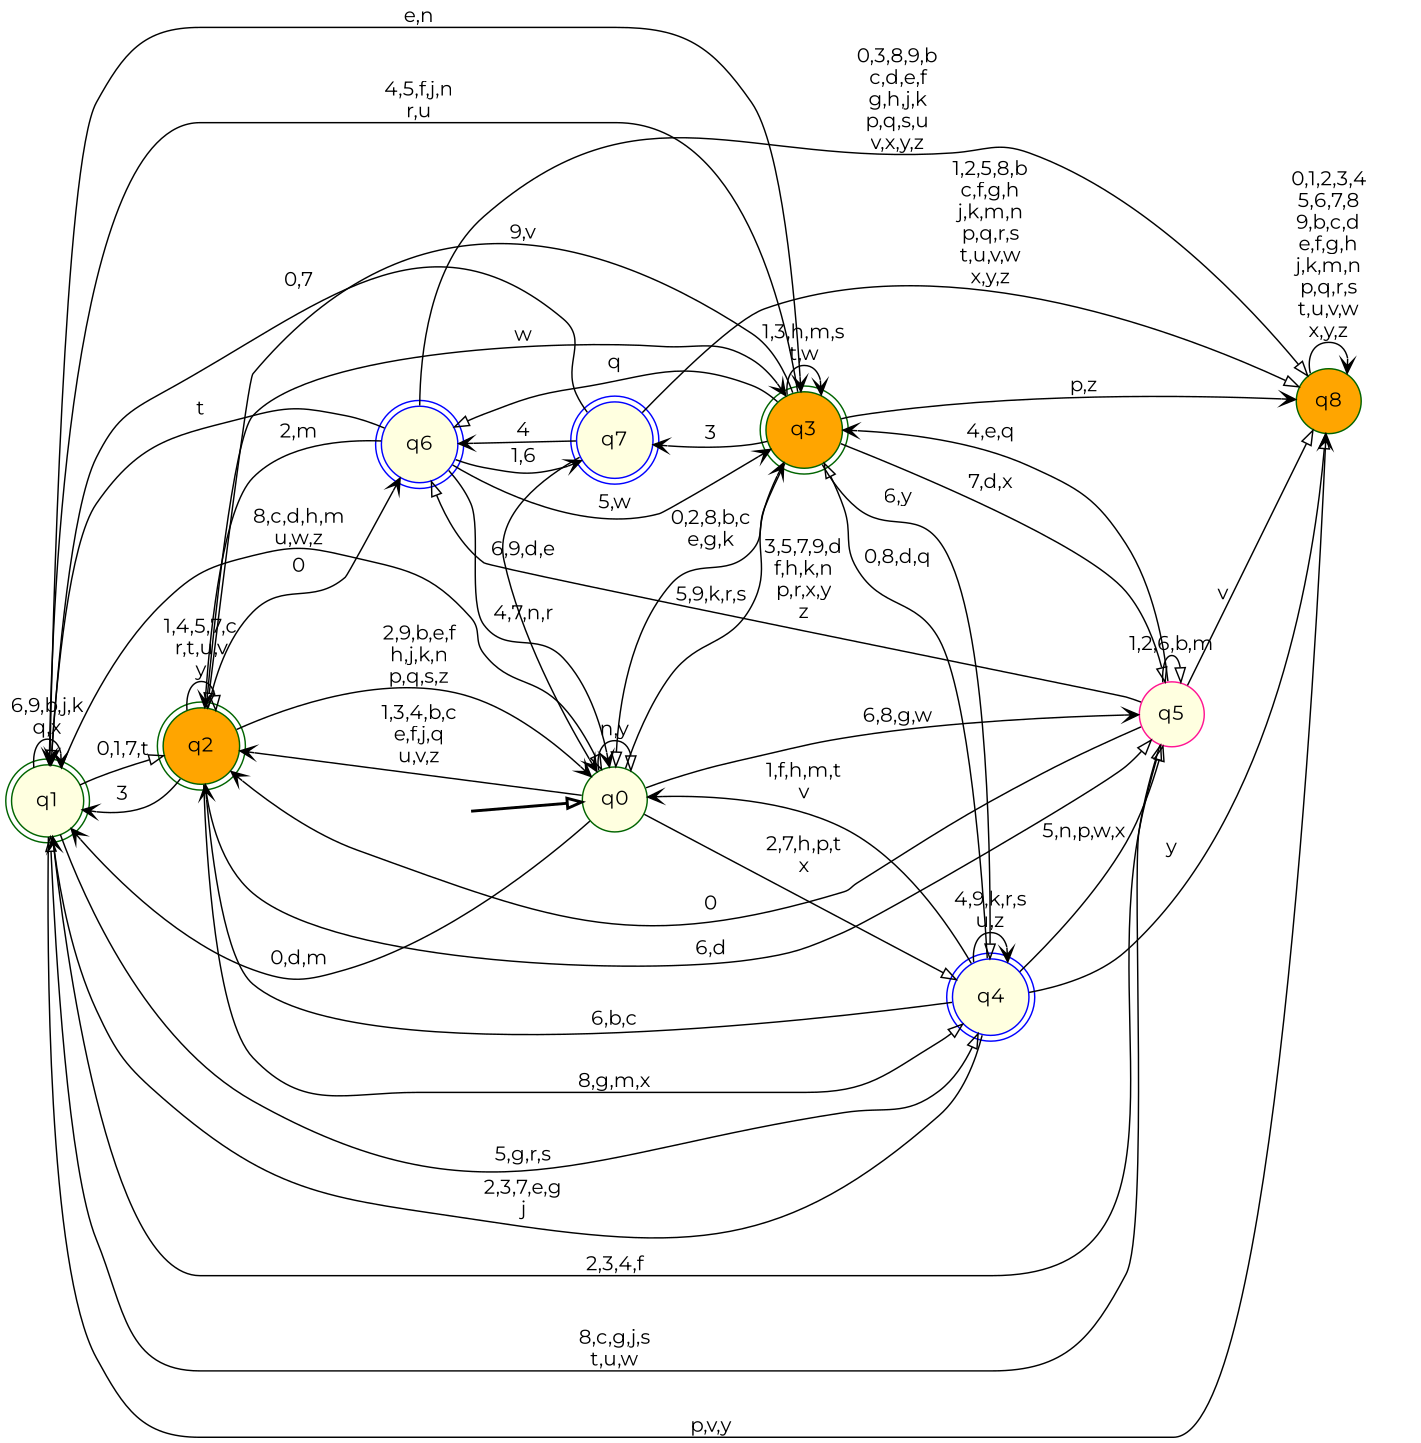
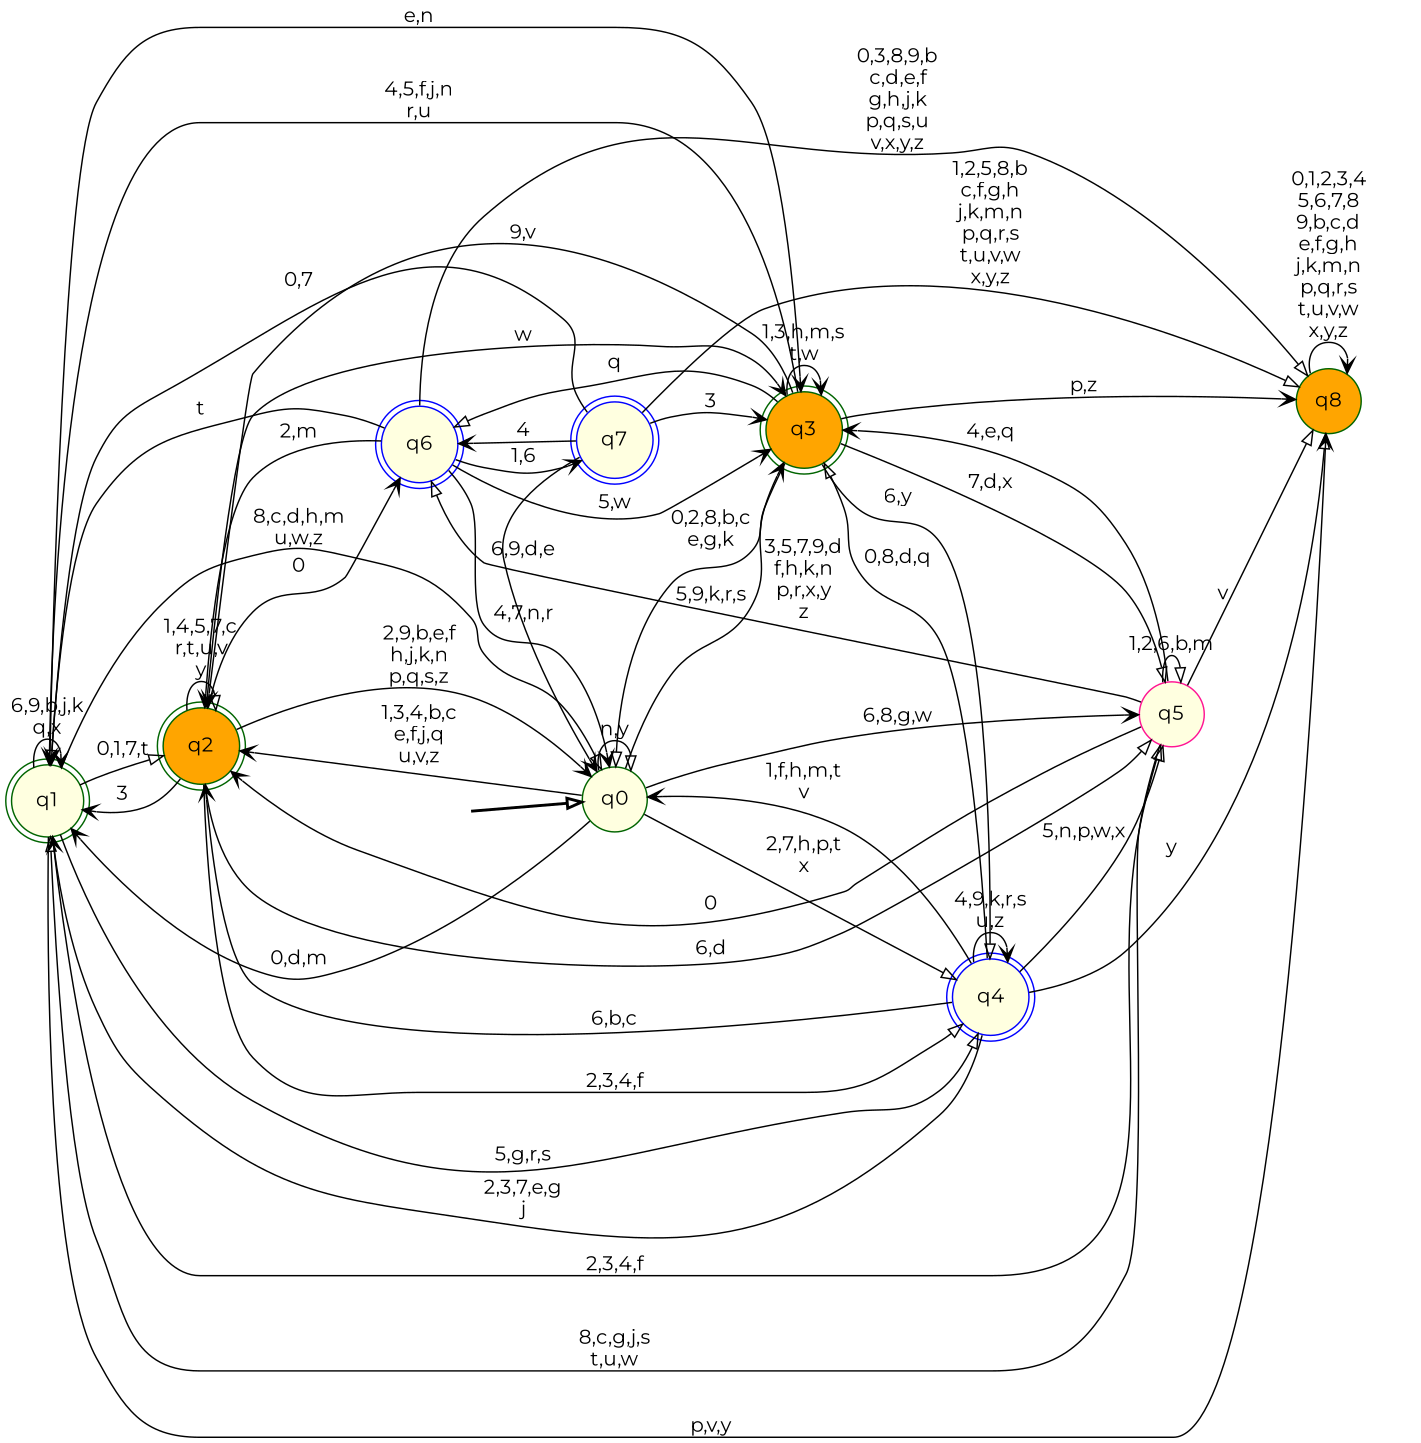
edge "q3" -> "q2": arrowhead onormal -> vee
edge "q3" -> "q7": reversed
edge "q2" -> "q4": label "8,g,m,x" -> "2,3,4,f"
